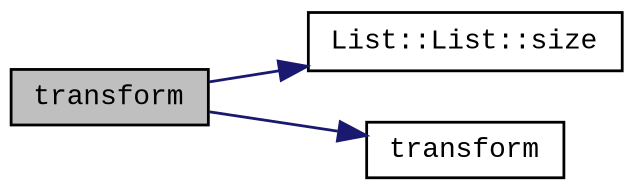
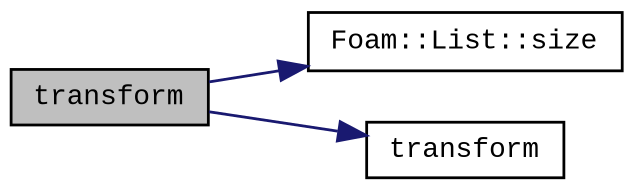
node "List::List::size": label "List::List::size" -> "Foam::List::size"
